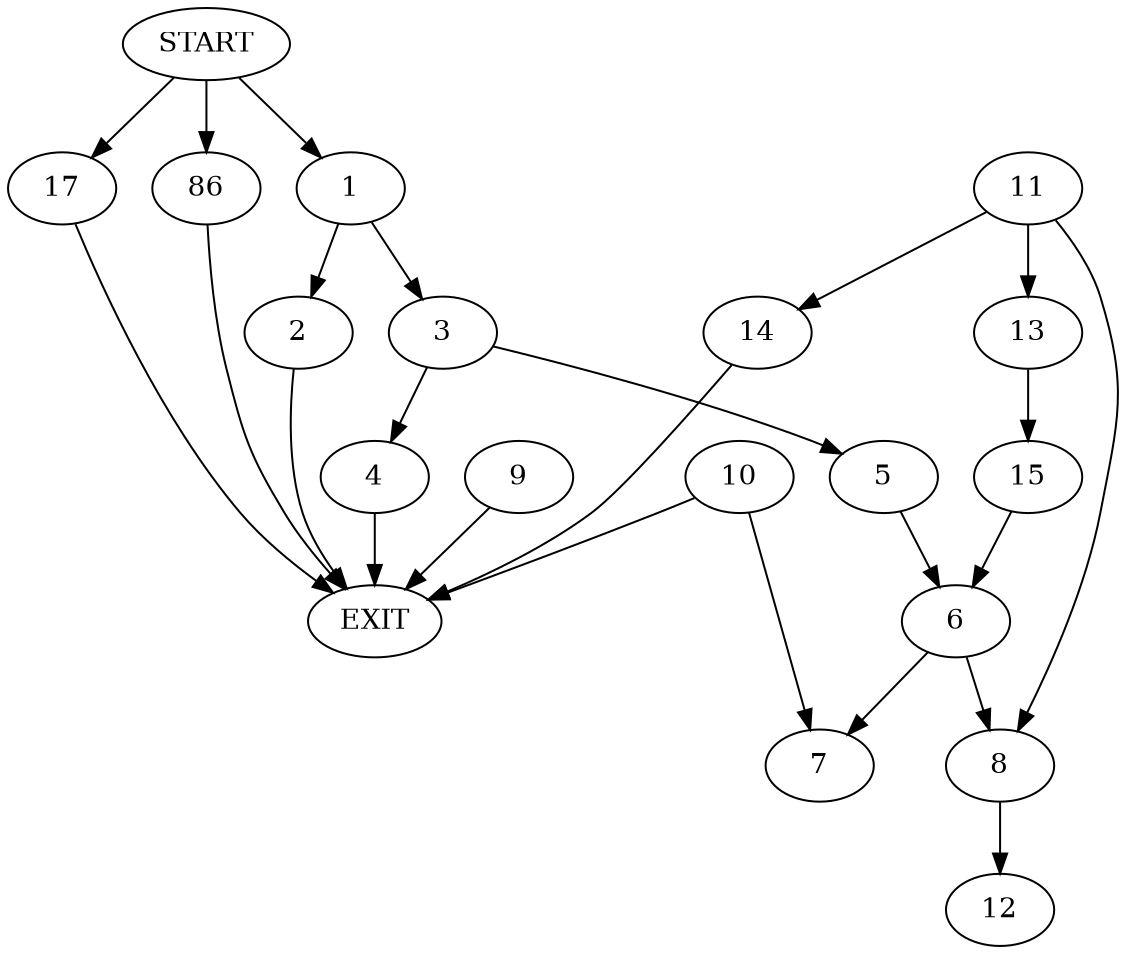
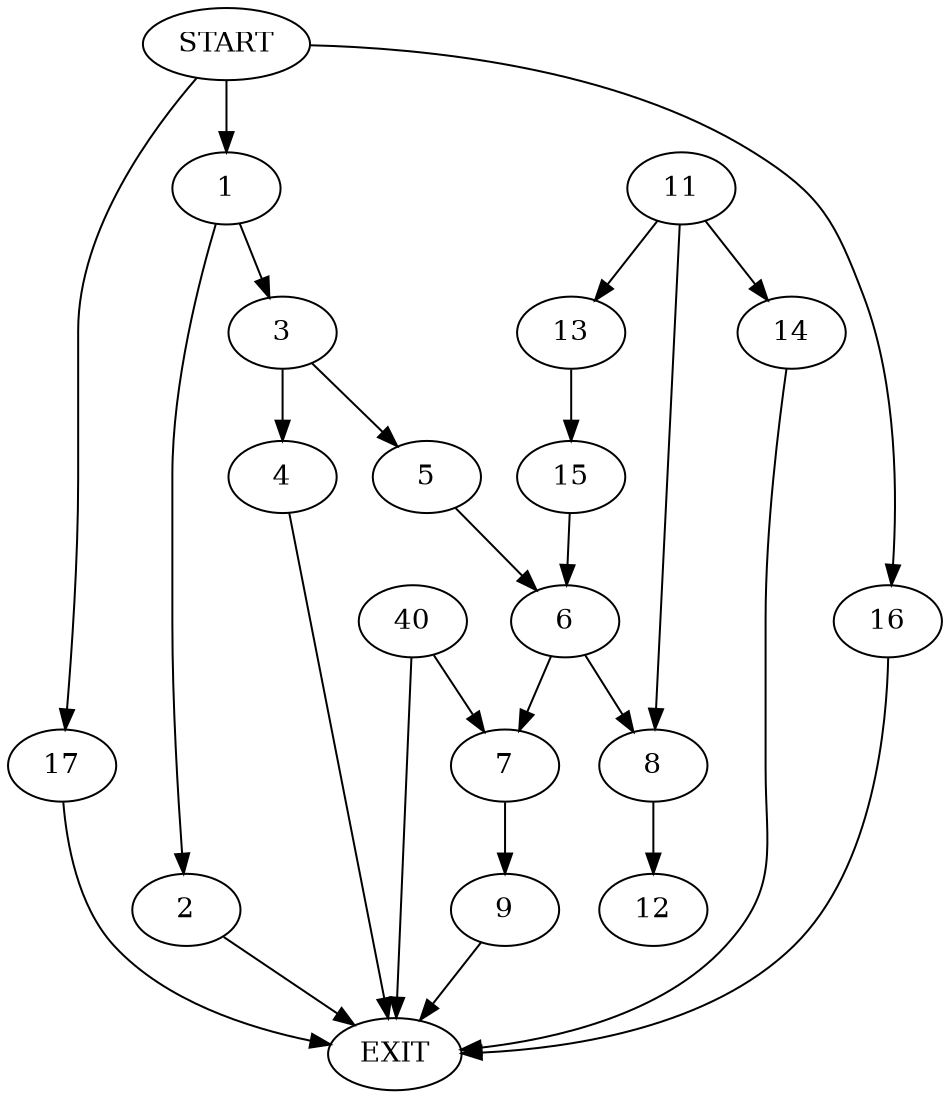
node "86": label "86" -> "16"
node "10": label "10" -> "40"
edge "7" -> "9": added
